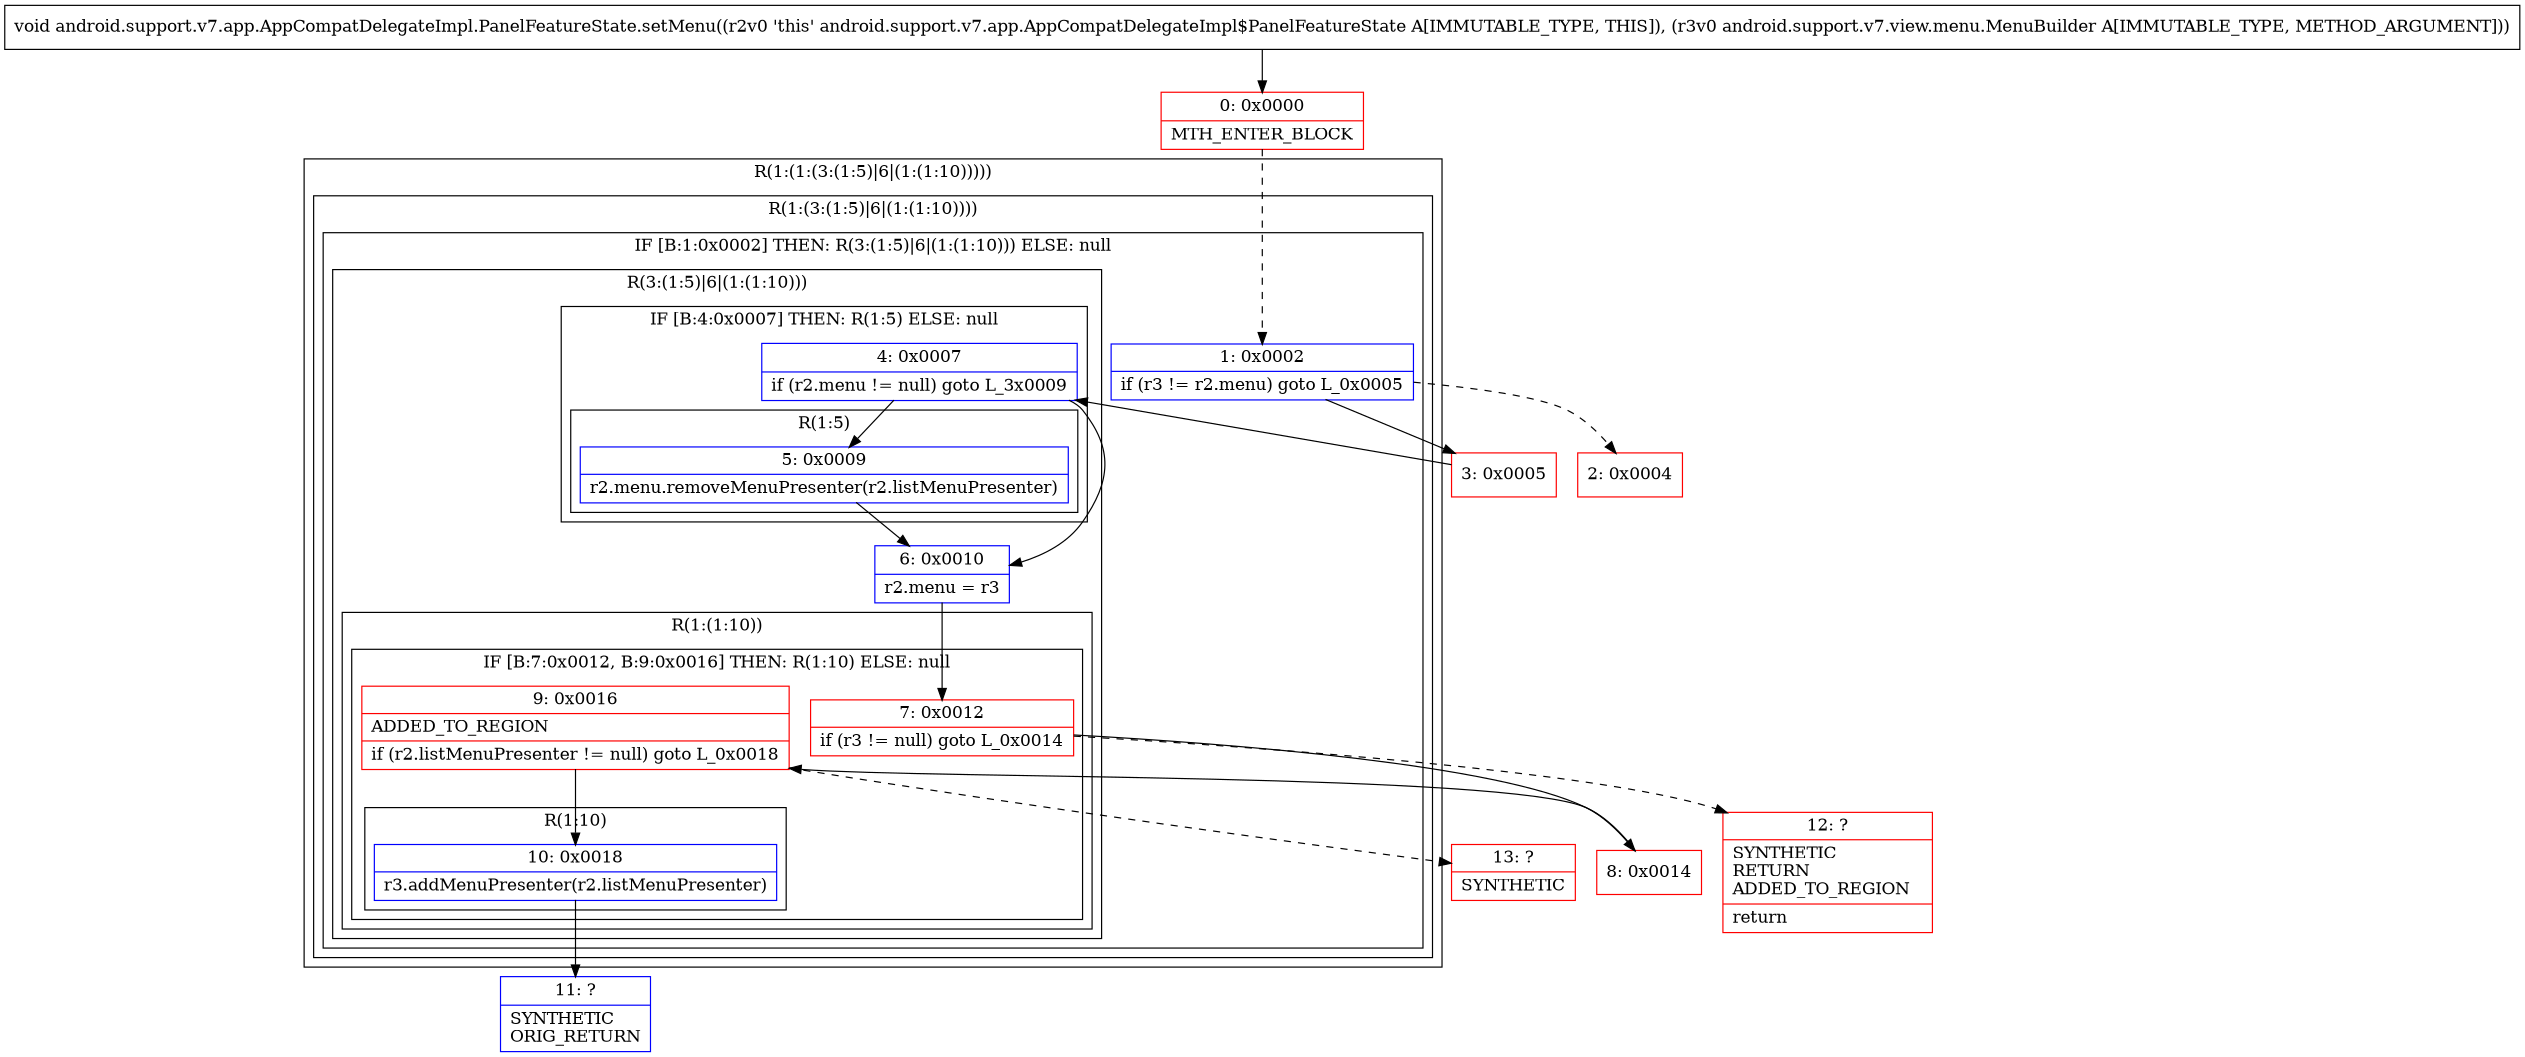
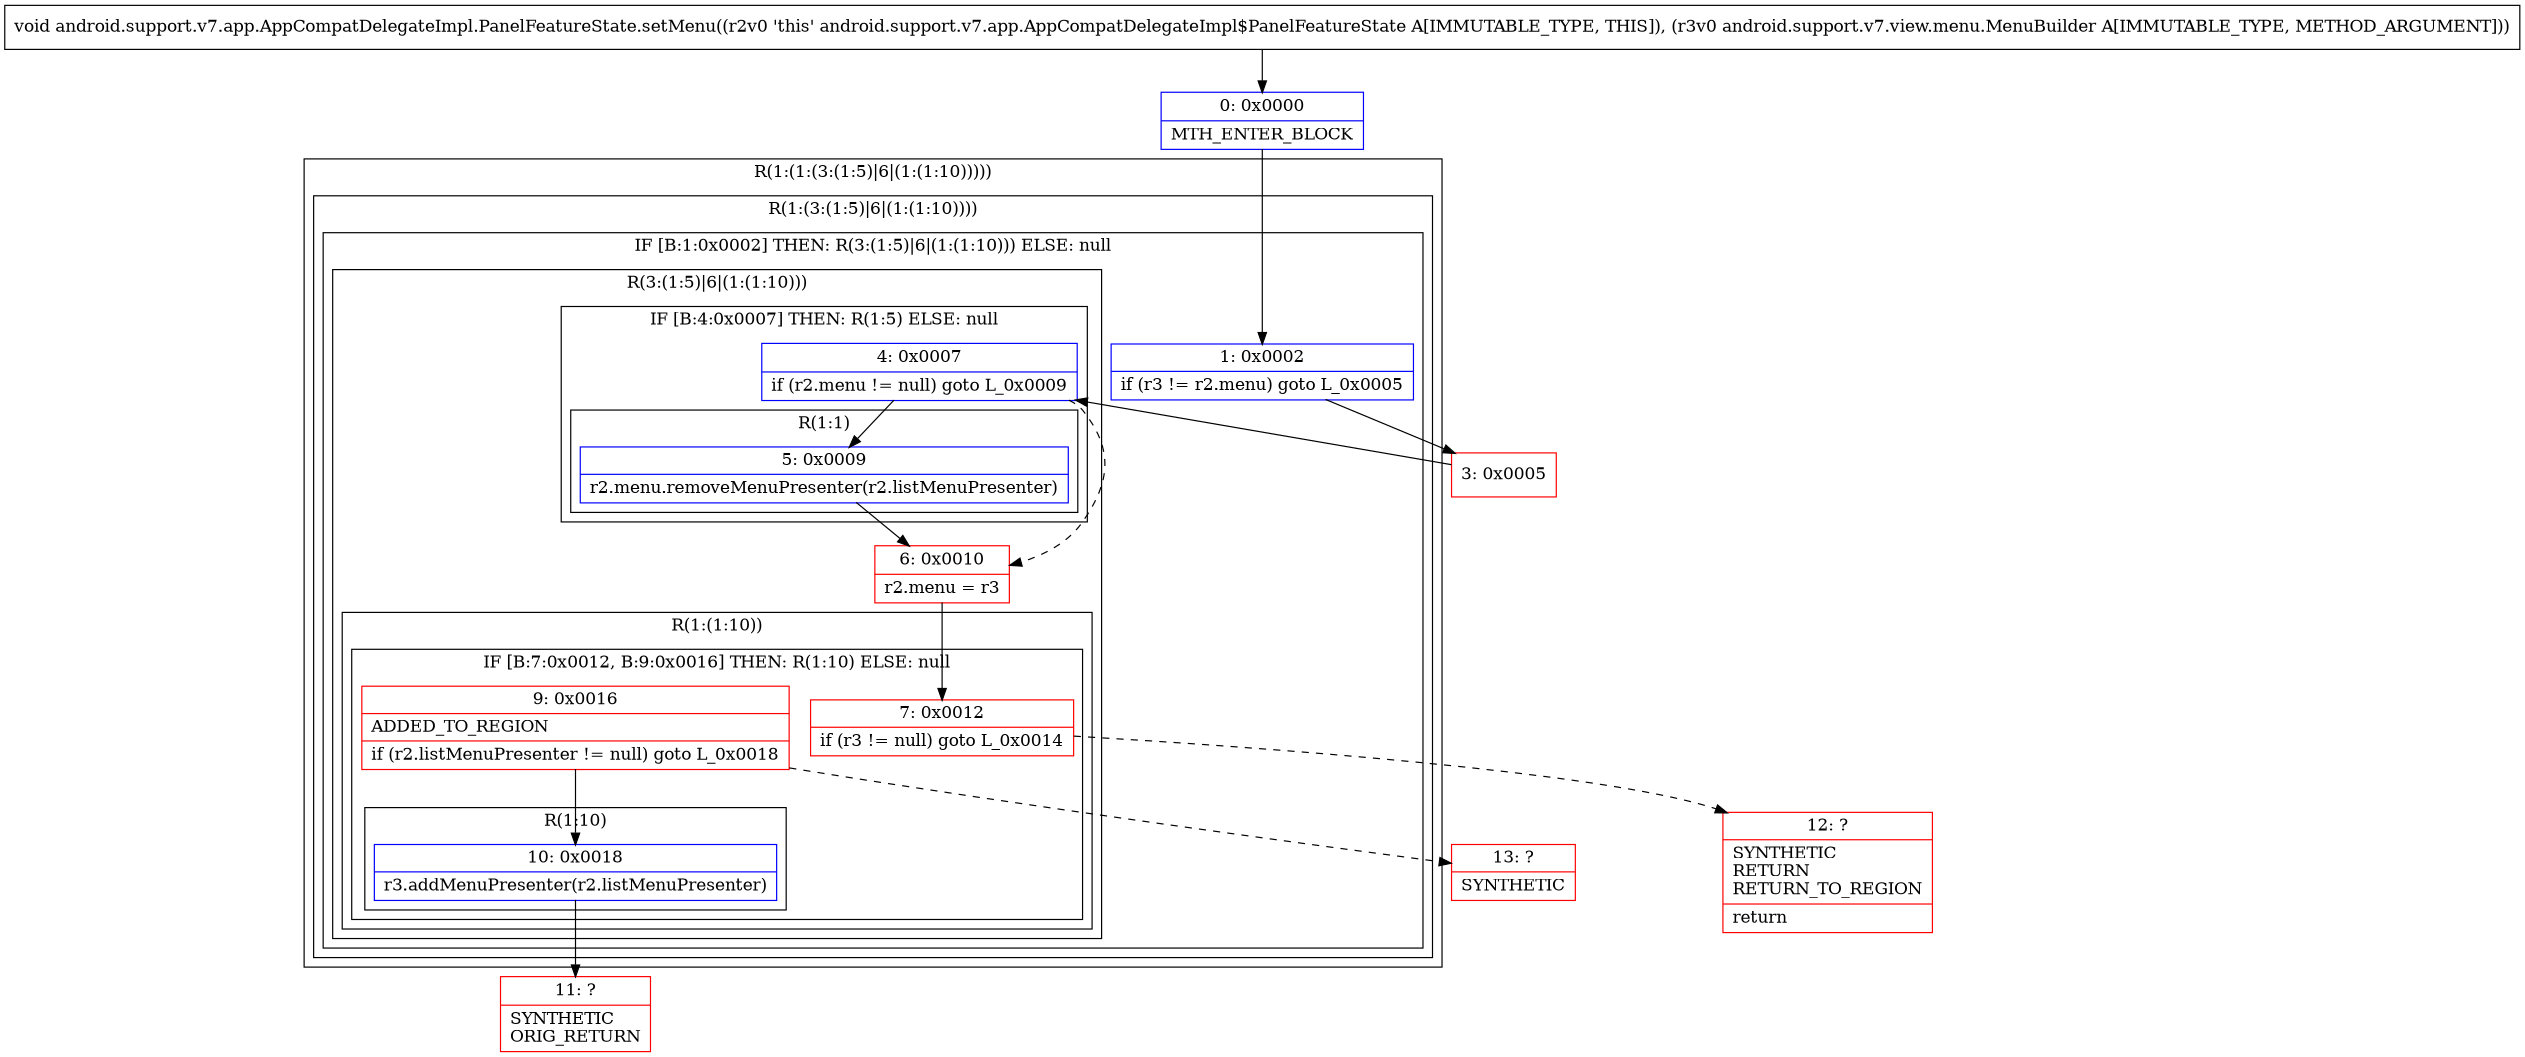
node "0: 0x0000": color red -> blue
edge "0: 0x0000" -> "1: 0x0002": style dashed -> solid
node "4: 0x0007": text "if (r2.menu != null) goto L_3x0009" -> "if (r2.menu != null) goto L_0x0009"
cluster "R(1:5)": label "R(1:5)" -> "R(1:1)"
node "2: 0x0004": removed
edge "4: 0x0007" -> "6: 0x0010": style solid -> dashed
node "6: 0x0010": color blue -> red
node "8: 0x0014": removed
node "12: ?": text "ADDED_TO_REGION" -> "RETURN_TO_REGION"
node "11: ?": color blue -> red
